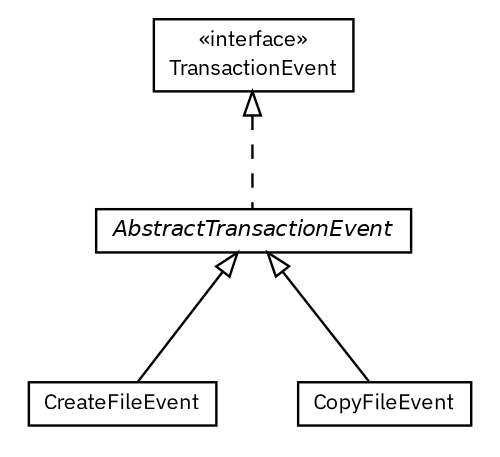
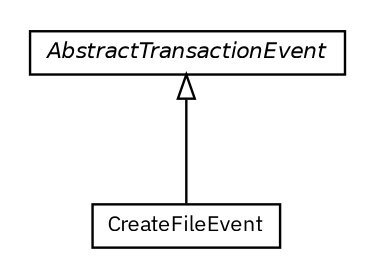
node "TransactionEvent": removed
node "CopyFileEvent": removed
